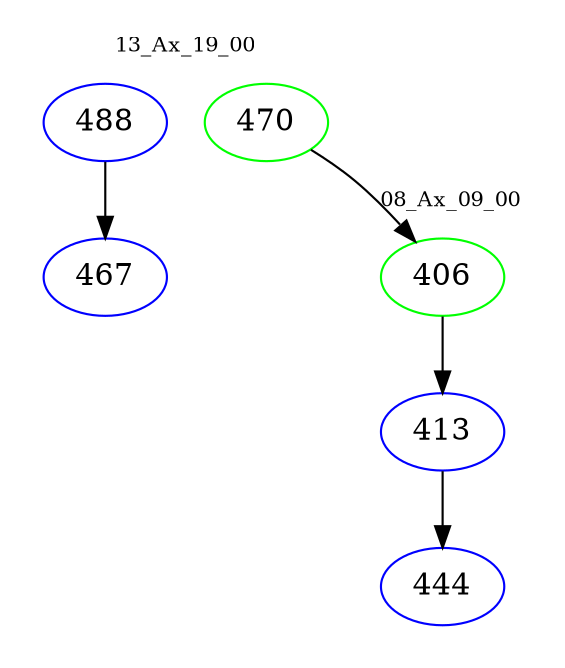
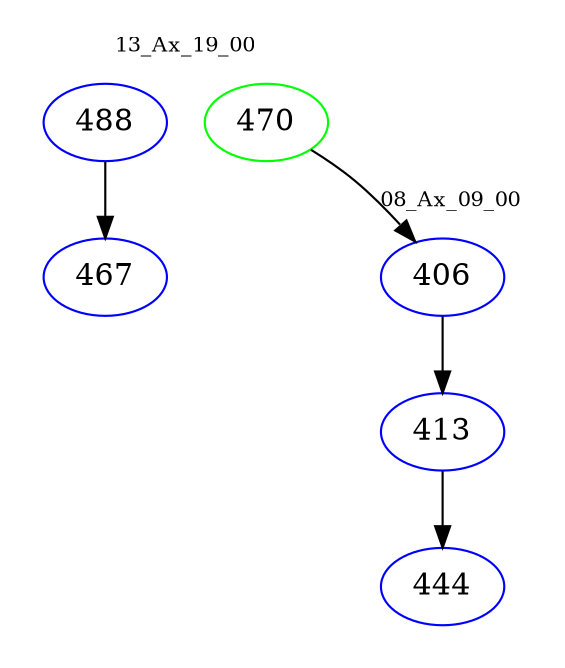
node "406": color green -> blue
